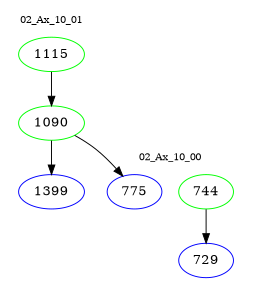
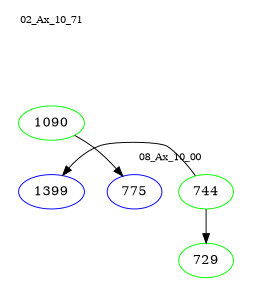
cluster "02_Ax_10_01": label "02_Ax_10_01" -> "02_Ax_10_71"
node "1115": removed
edge "1090" -> "1399": now "744" -> "1399"
cluster "02_Ax_10_00": label "02_Ax_10_00" -> "08_Ax_10_00"
node "729": color blue -> green
